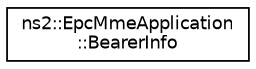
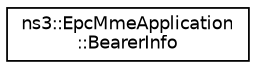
node "ns2::EpcMmeApplication ::BearerInfo": label "ns2::EpcMmeApplication ::BearerInfo" -> "ns3::EpcMmeApplication ::BearerInfo"
